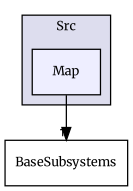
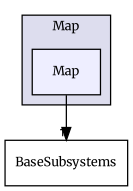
cluster "Src": label "Src" -> "Map"
